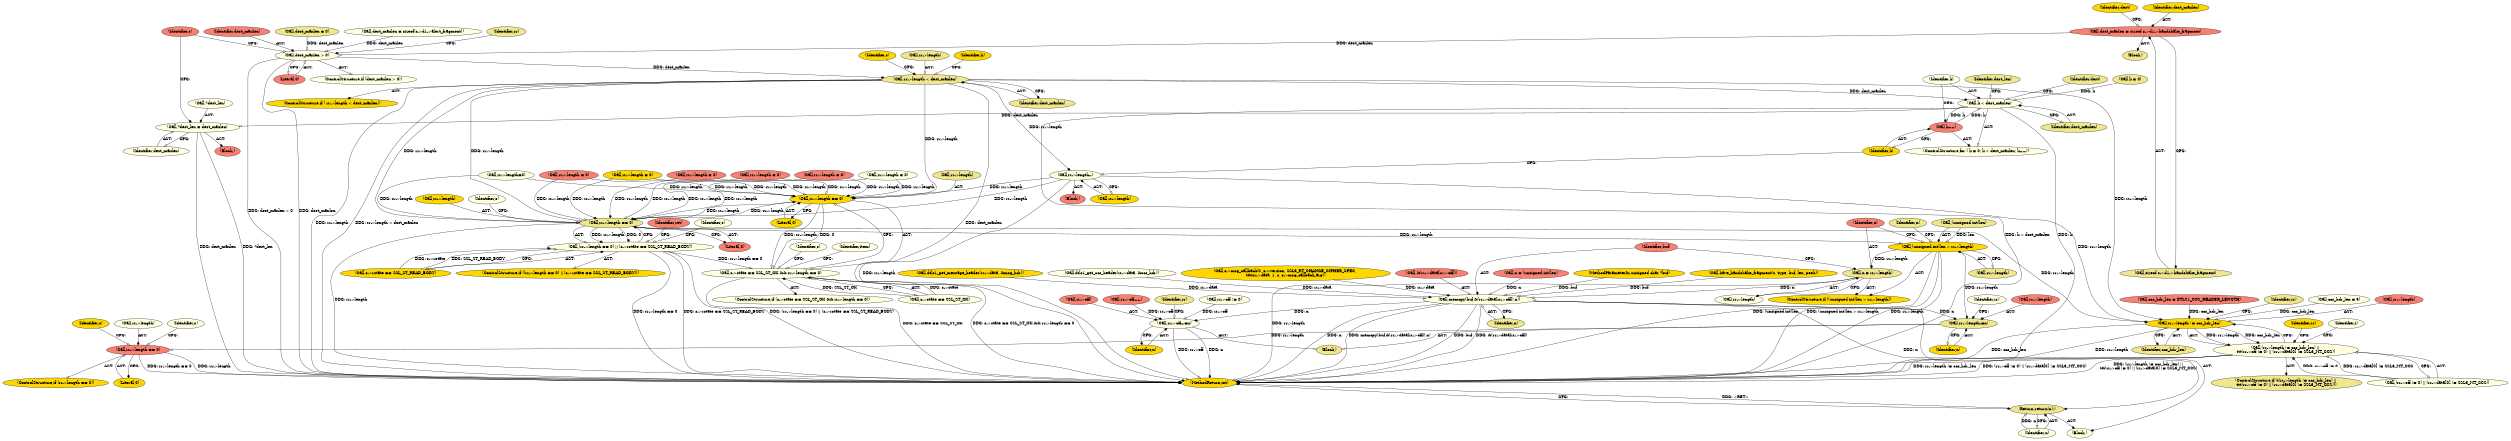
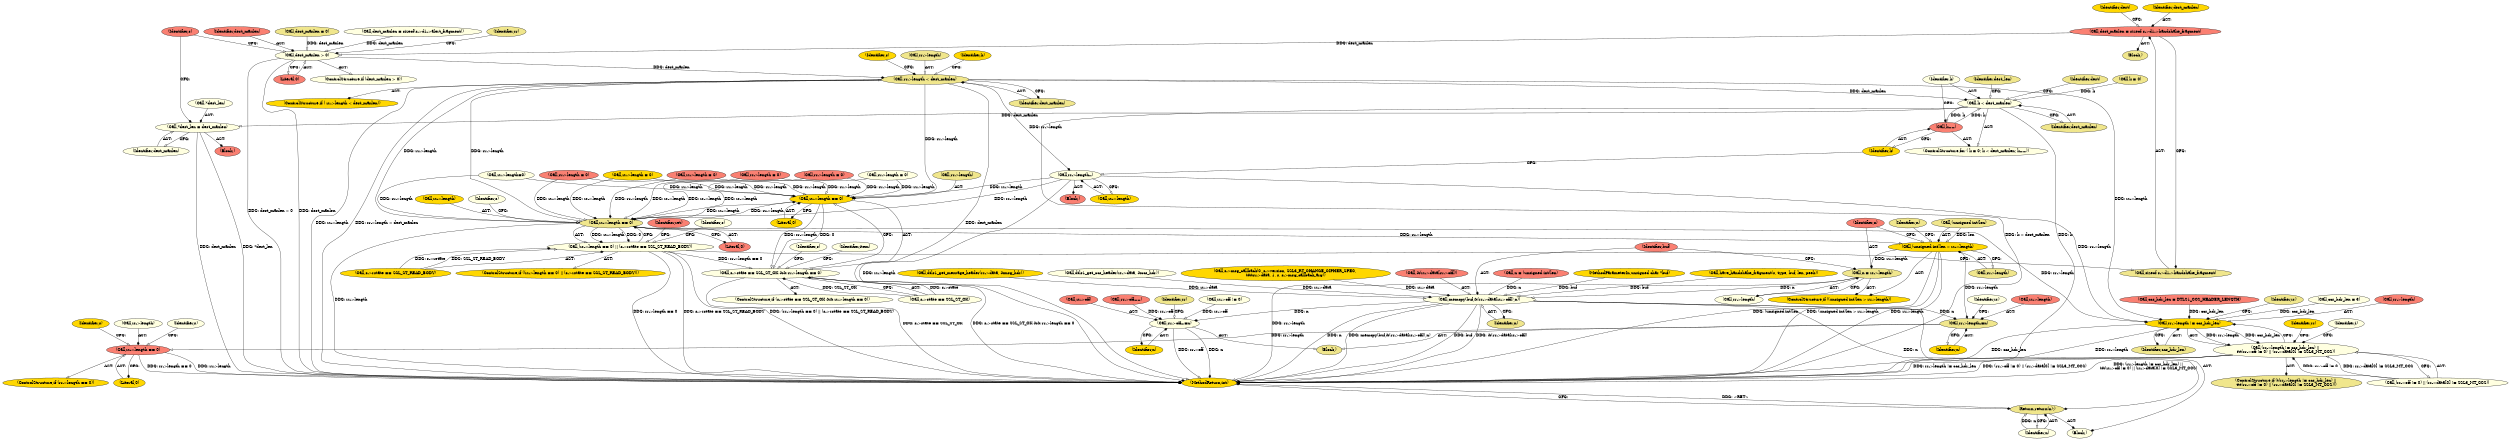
edge "(Call,(rr->length == 0) || (s->rstate == SSL_ST_READ_BODY))" -> "(Call,s->rstate == SSL_ST_READ_BODY)": now "(Call,(rr->length == 0) || (s->rstate == SSL_ST_READ_BODY))" -> "(Call,sizeof s->d1->handshake_fragment)"
